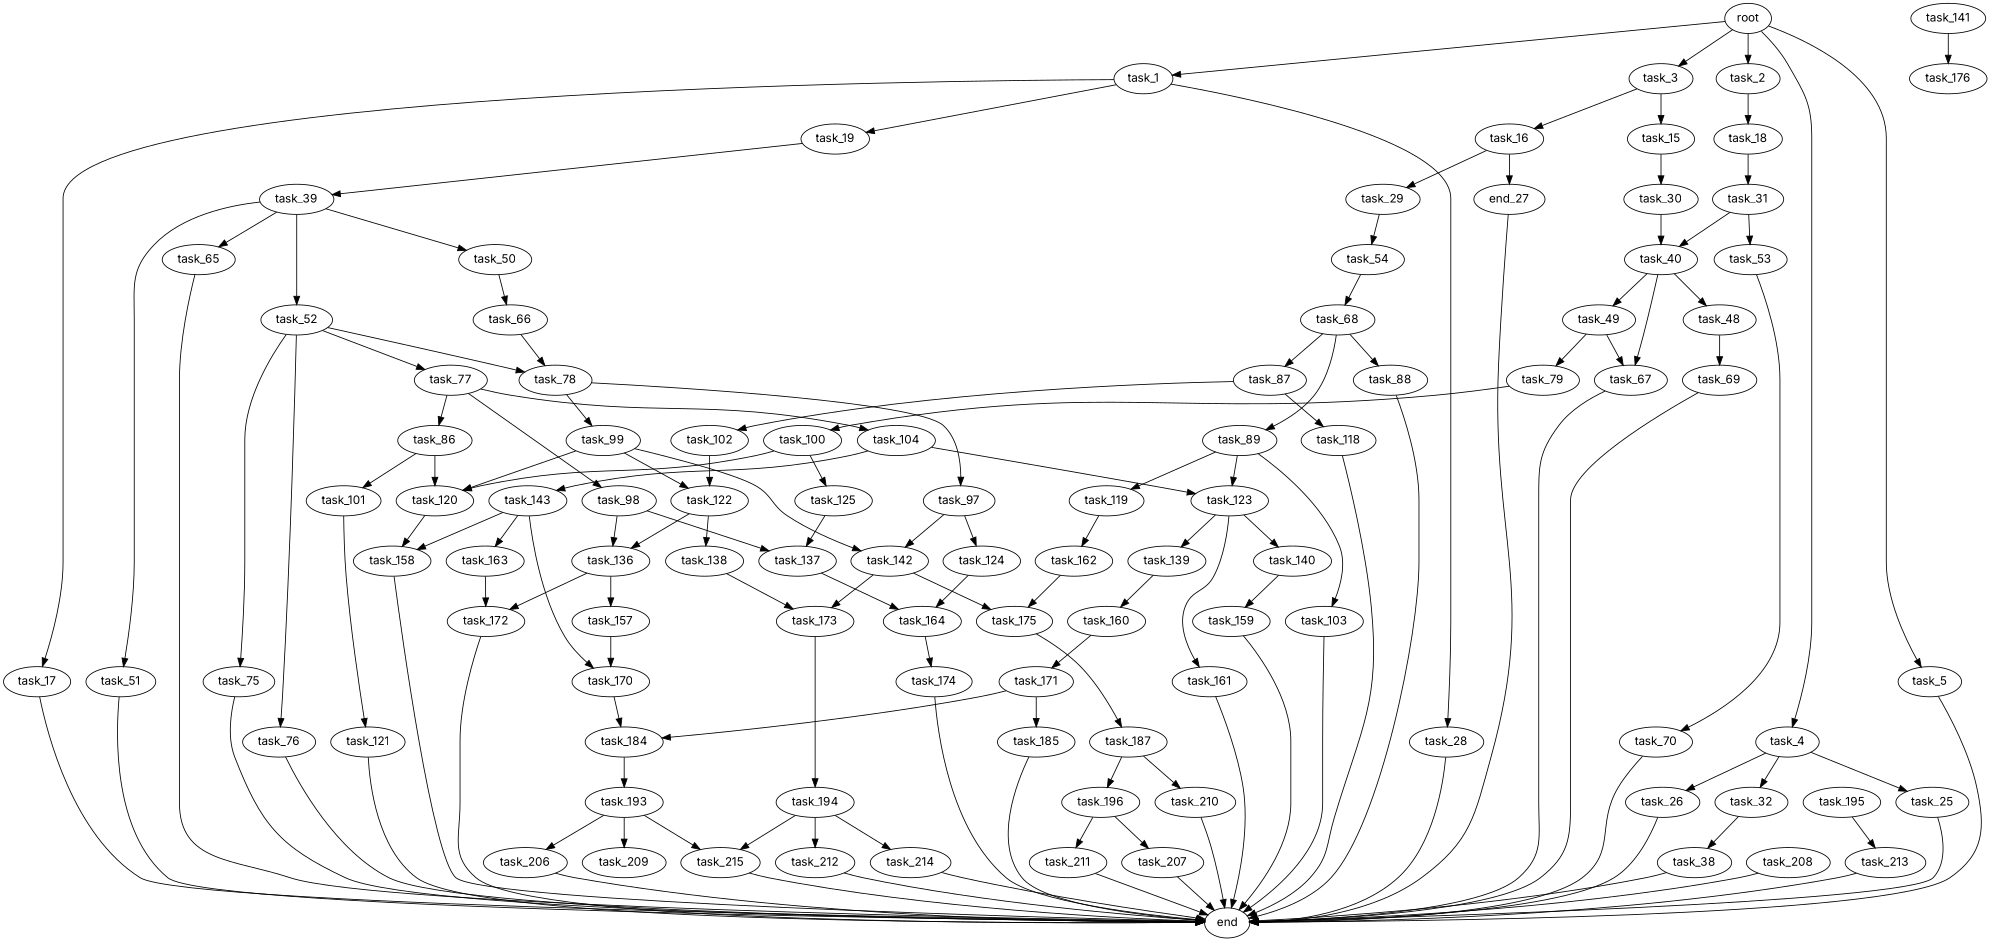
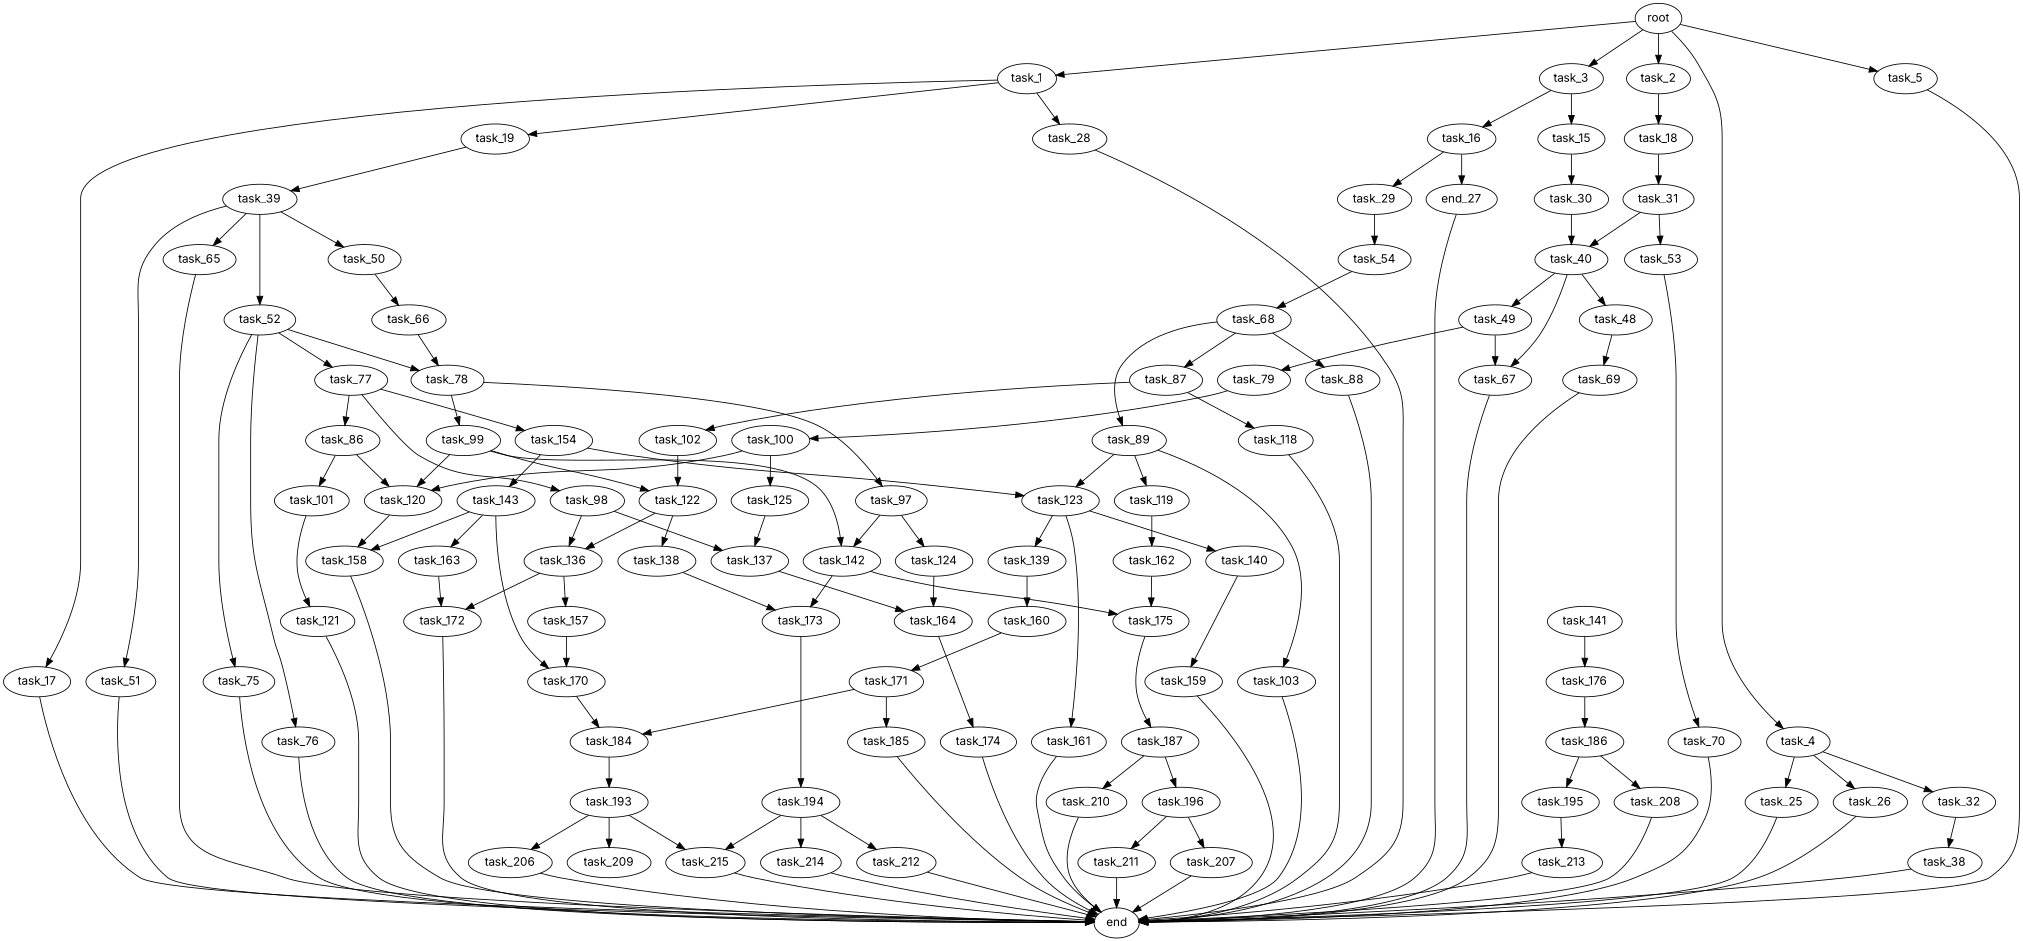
node "task_104": label "task_104" -> "task_154"
node "task_186": added
